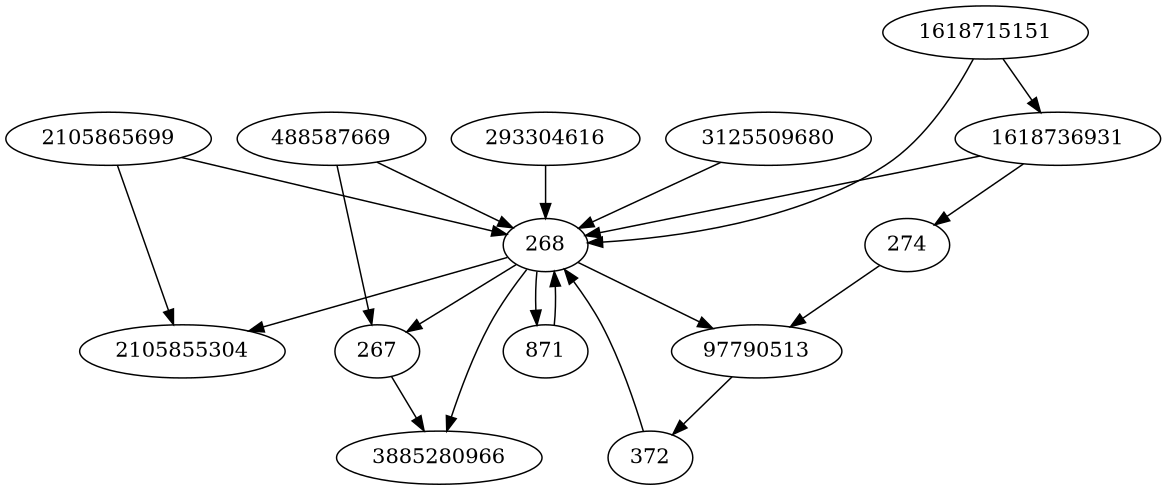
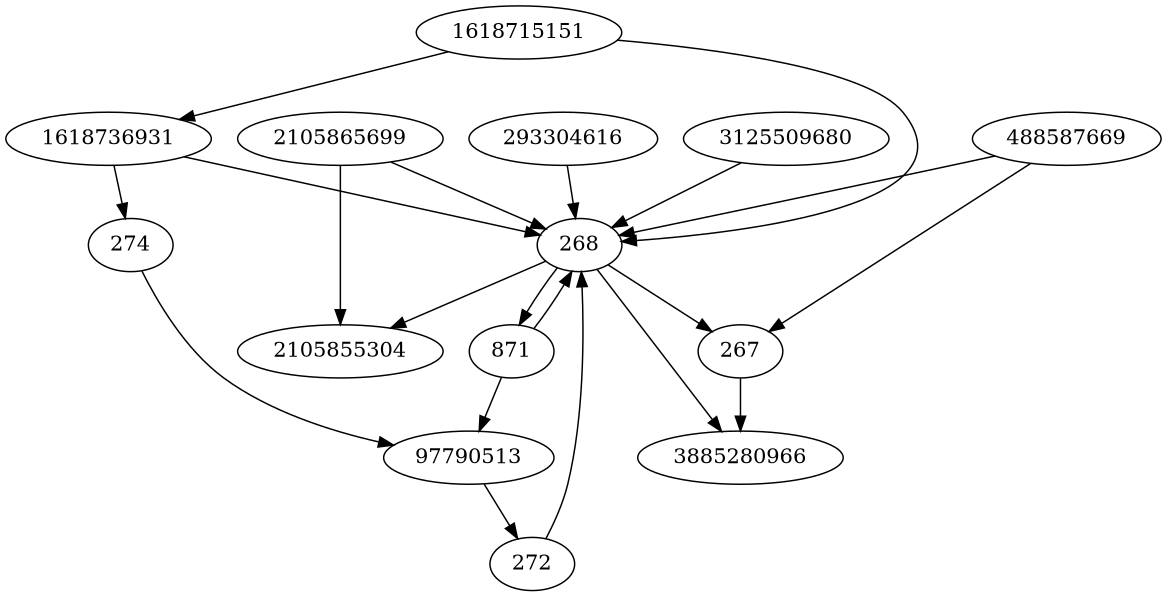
edge "268" -> "97790513": now "871" -> "97790513"
node "372": label "372" -> "272"
